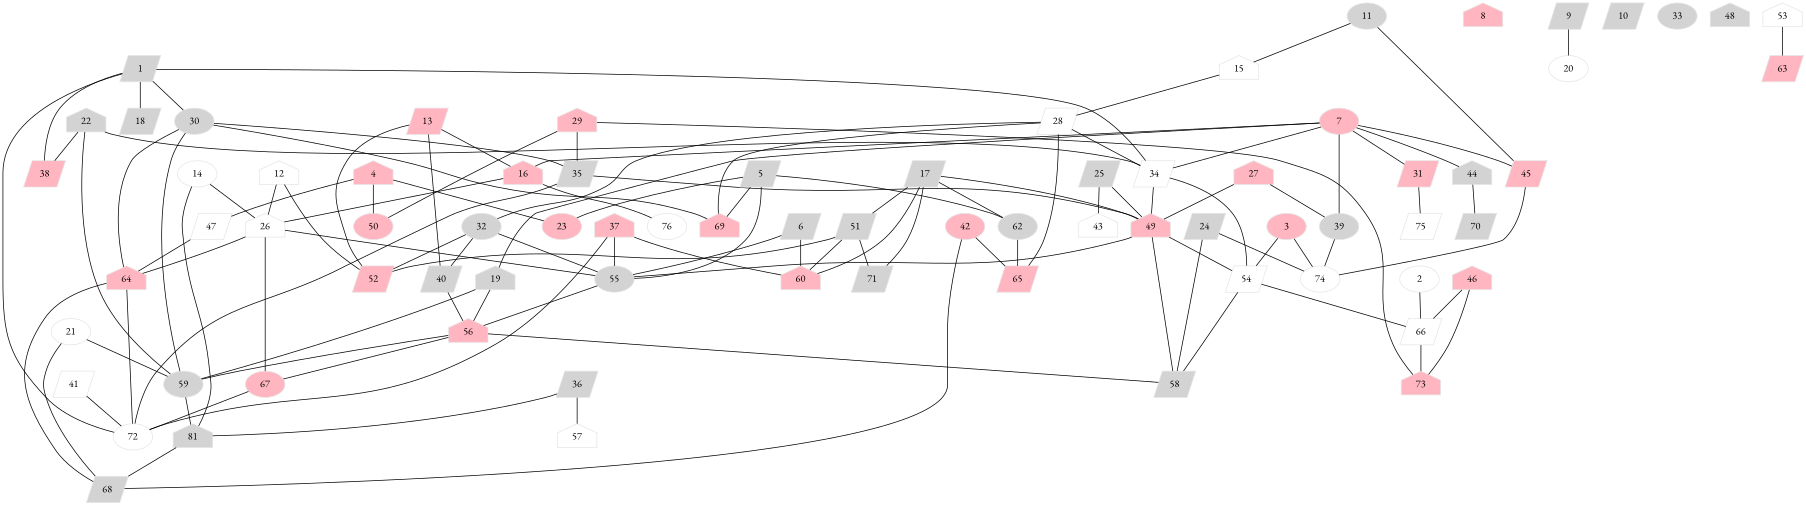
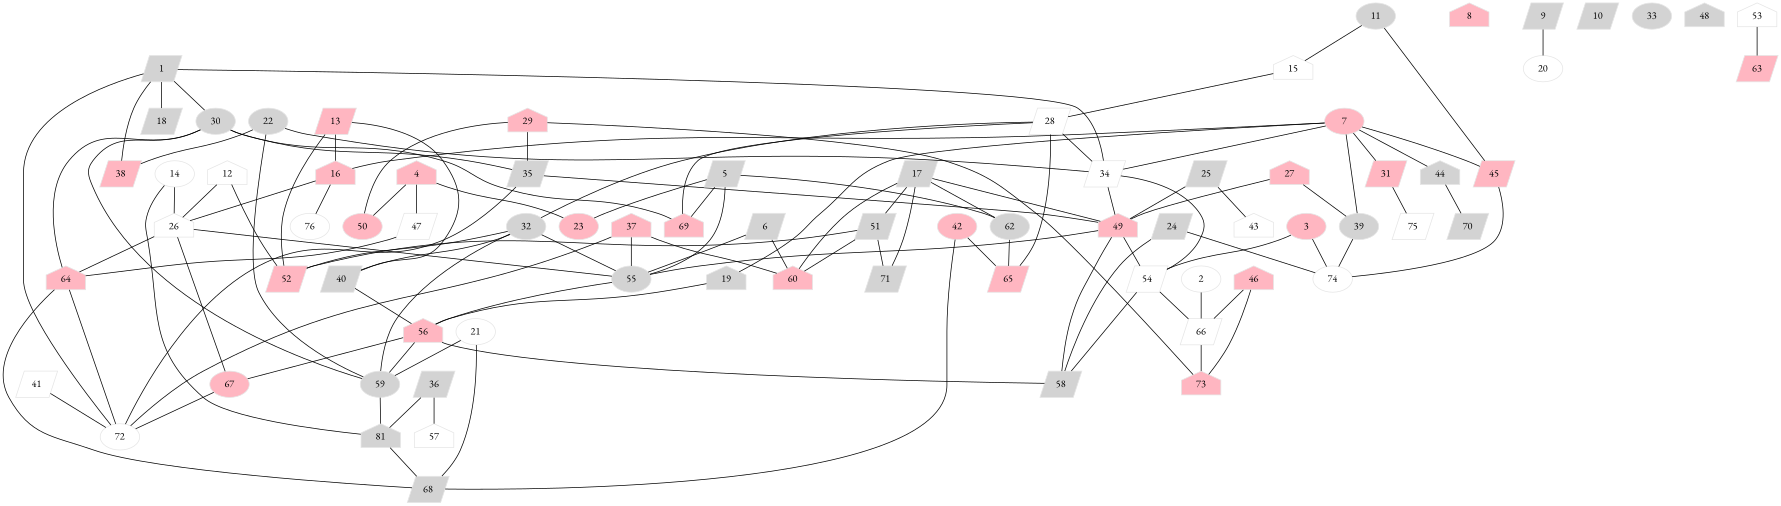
node "22": shape house -> ellipse
edge "19" -- "59": now "32" -- "59"
